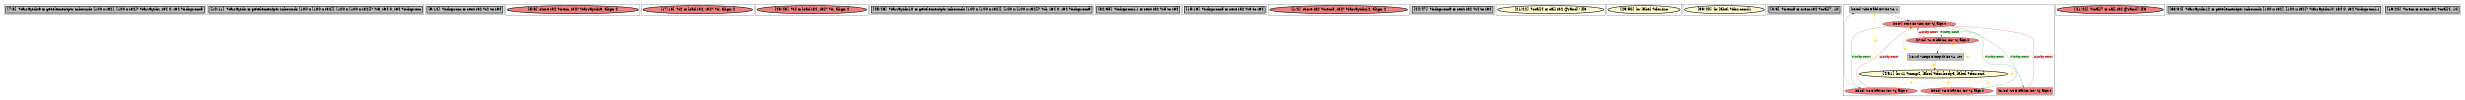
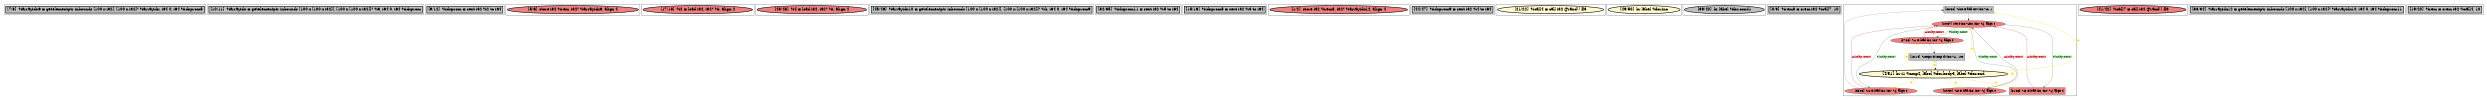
node "[39/40]  br label %for.cond1": fillcolor lemonchiffon -> grey
edge "[29/30]  %3 = load i32, i32* %j, align 4" -> "[24/37]  store i32 %inc, i32* %j, align 4": added, label "A|indep|Const"
